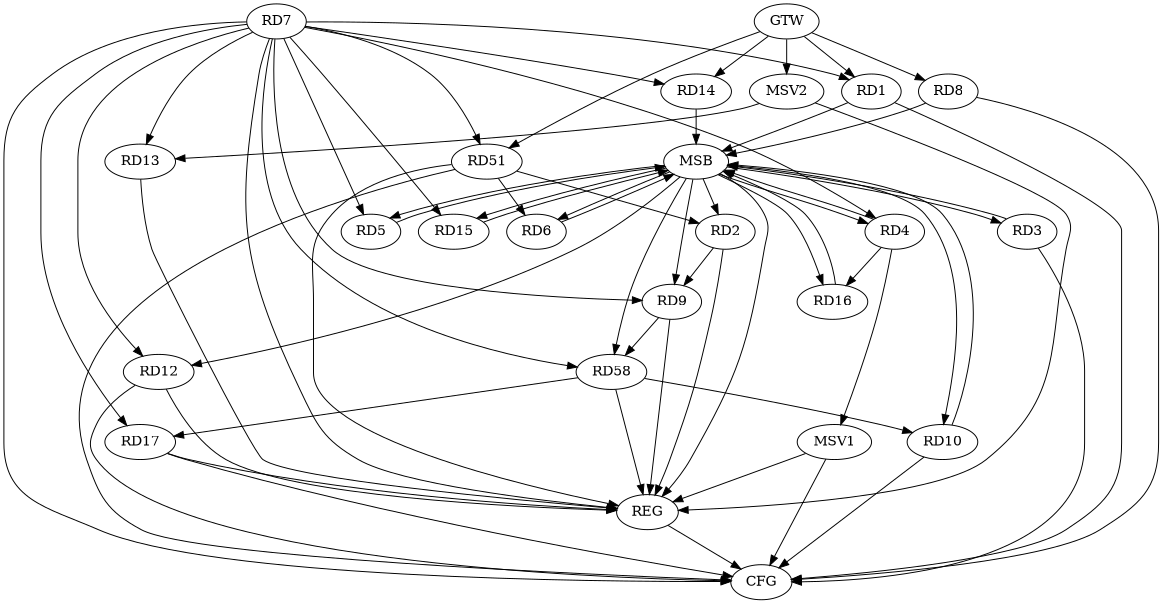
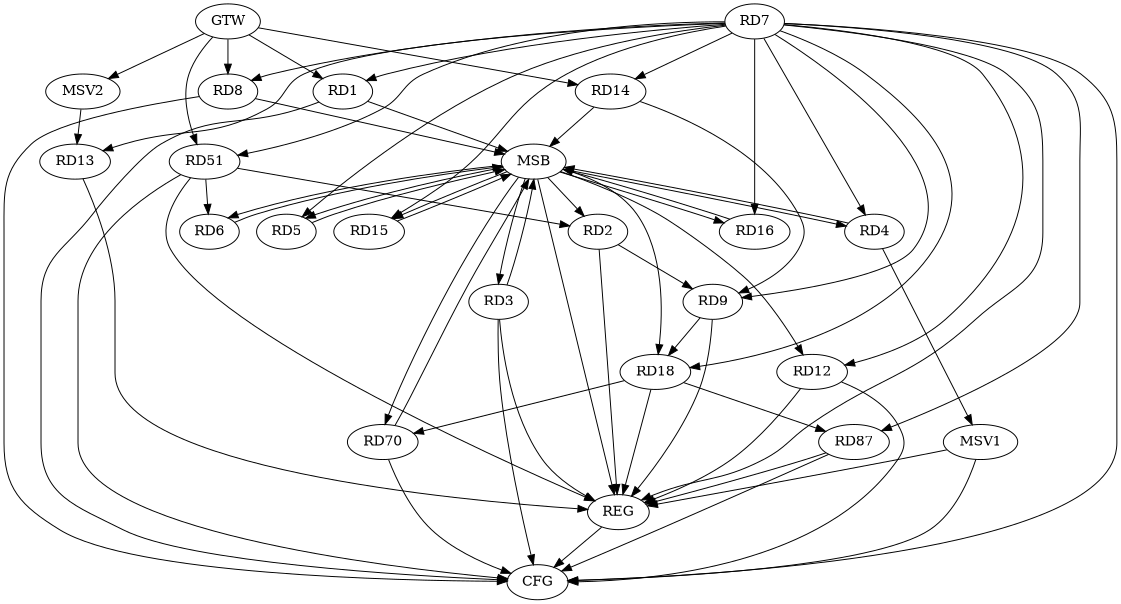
edge "RD7" -> "RD8": added
edge "MSB" -> "RD9": now "RD14" -> "RD9"
edge "RD4" -> "RD16": now "RD7" -> "RD16"
edge "MSV2" -> "REG": now "RD3" -> "REG"
node "RD58": label "RD58" -> "RD18"
node "RD17": label "RD17" -> "RD87"
node "RD10": label "RD10" -> "RD70"
